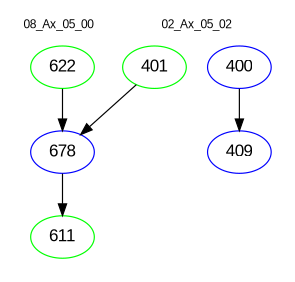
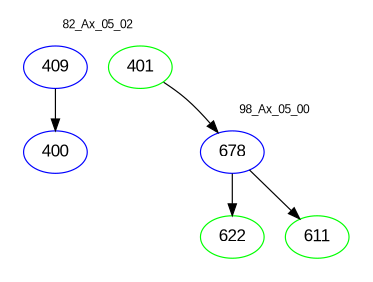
cluster "08_Ax_05_00": label "08_Ax_05_00" -> "98_Ax_05_00"
cluster "02_Ax_05_02": label "02_Ax_05_02" -> "82_Ax_05_02"
edge "622" -> "678": reversed
edge "400" -> "409": reversed
